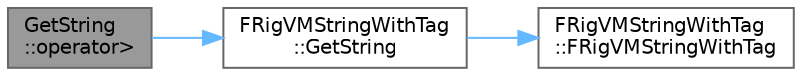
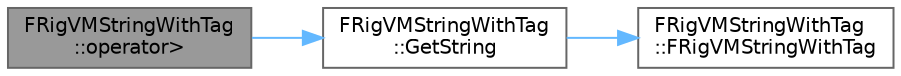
node "GetString ::operator>": label "GetString ::operator>" -> "FRigVMStringWithTag ::operator>"
